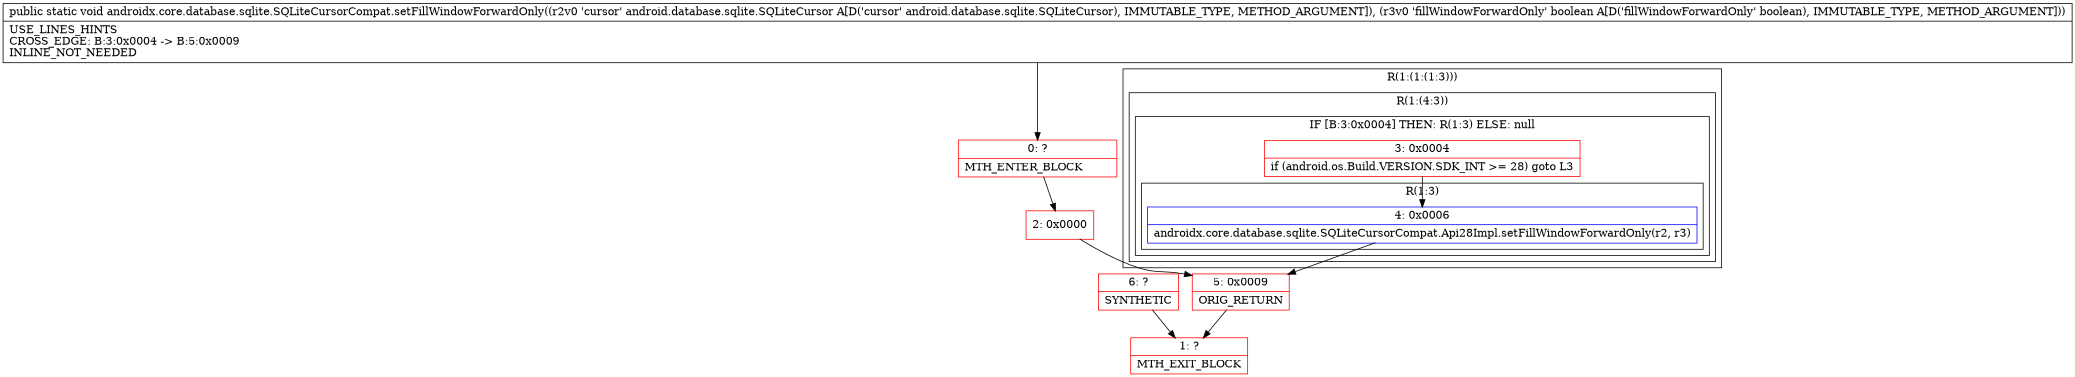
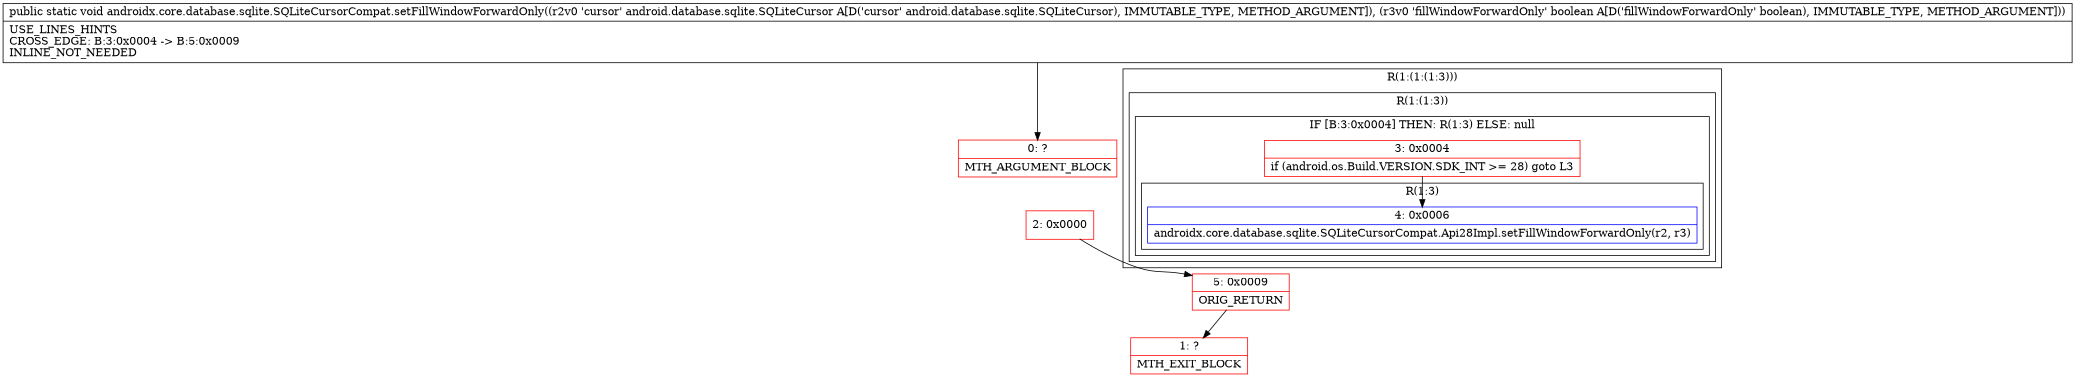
cluster "R(1:(4:3))": label "R(1:(4:3))" -> "R(1:(1:3))"
node "0: ?": text "MTH_ENTER_BLOCK" -> "MTH_ARGUMENT_BLOCK"
edge "0: ?" -> "2: 0x0000": removed
edge "4: 0x0006" -> "5: 0x0009": removed
node "6: ?": removed
